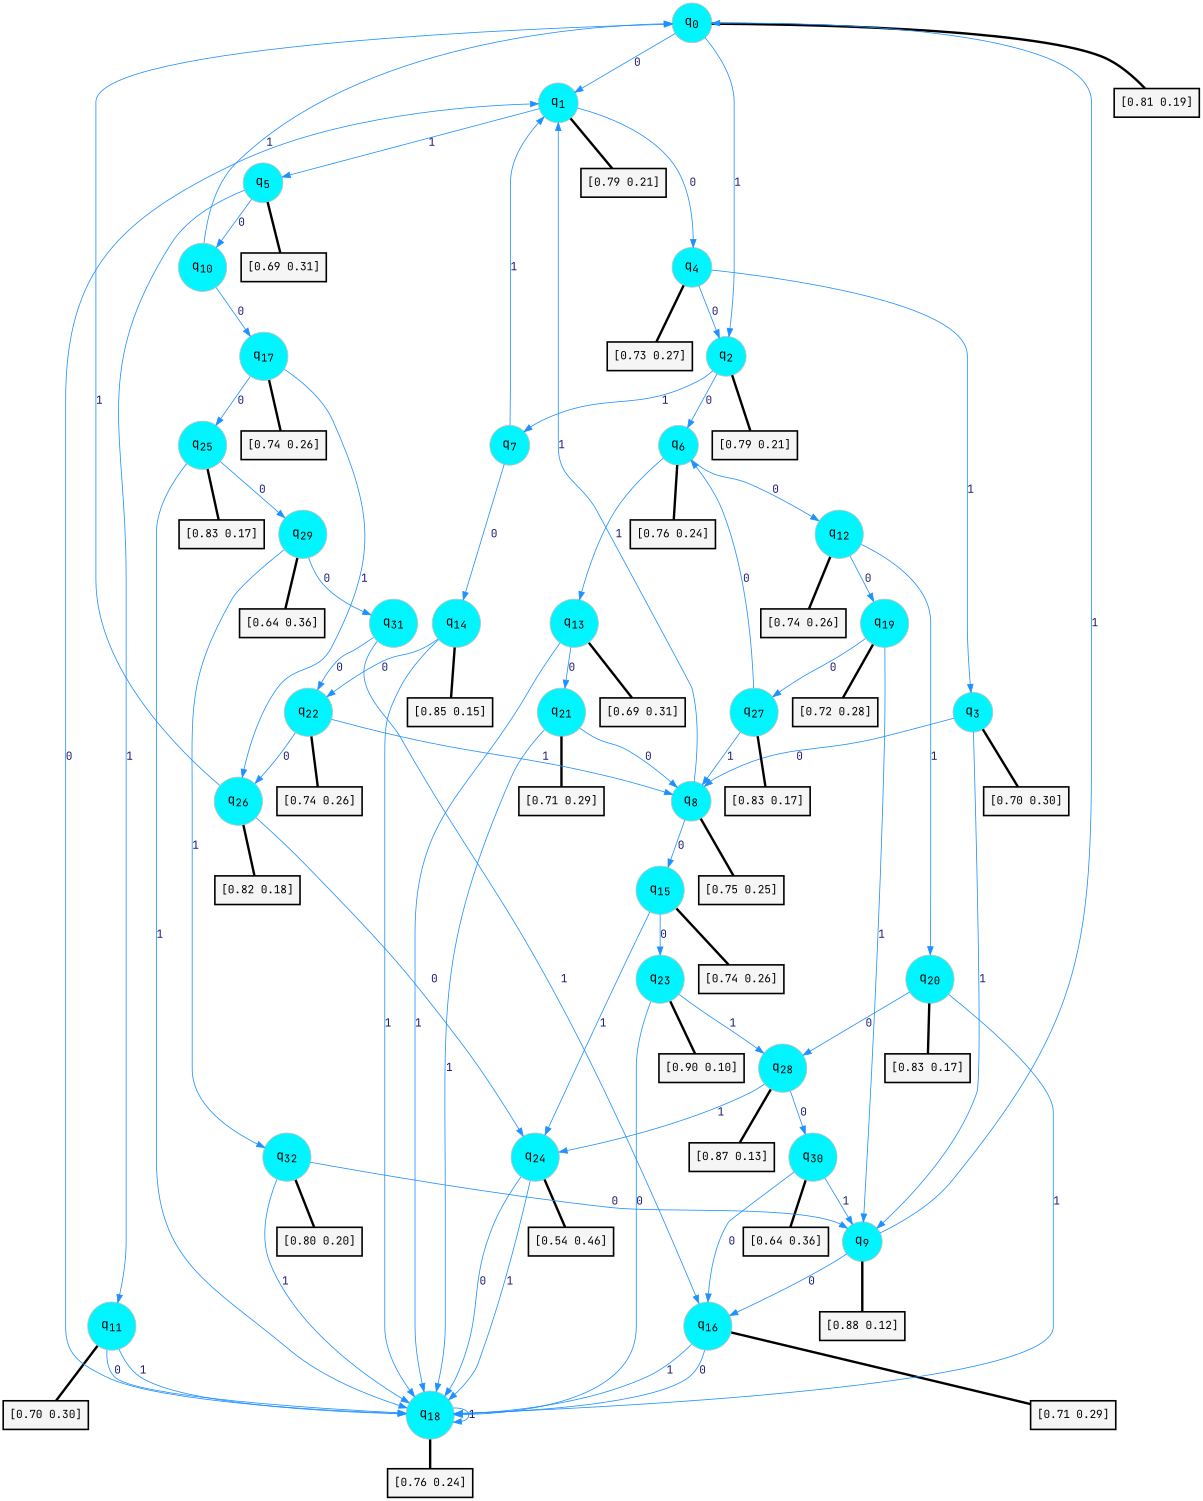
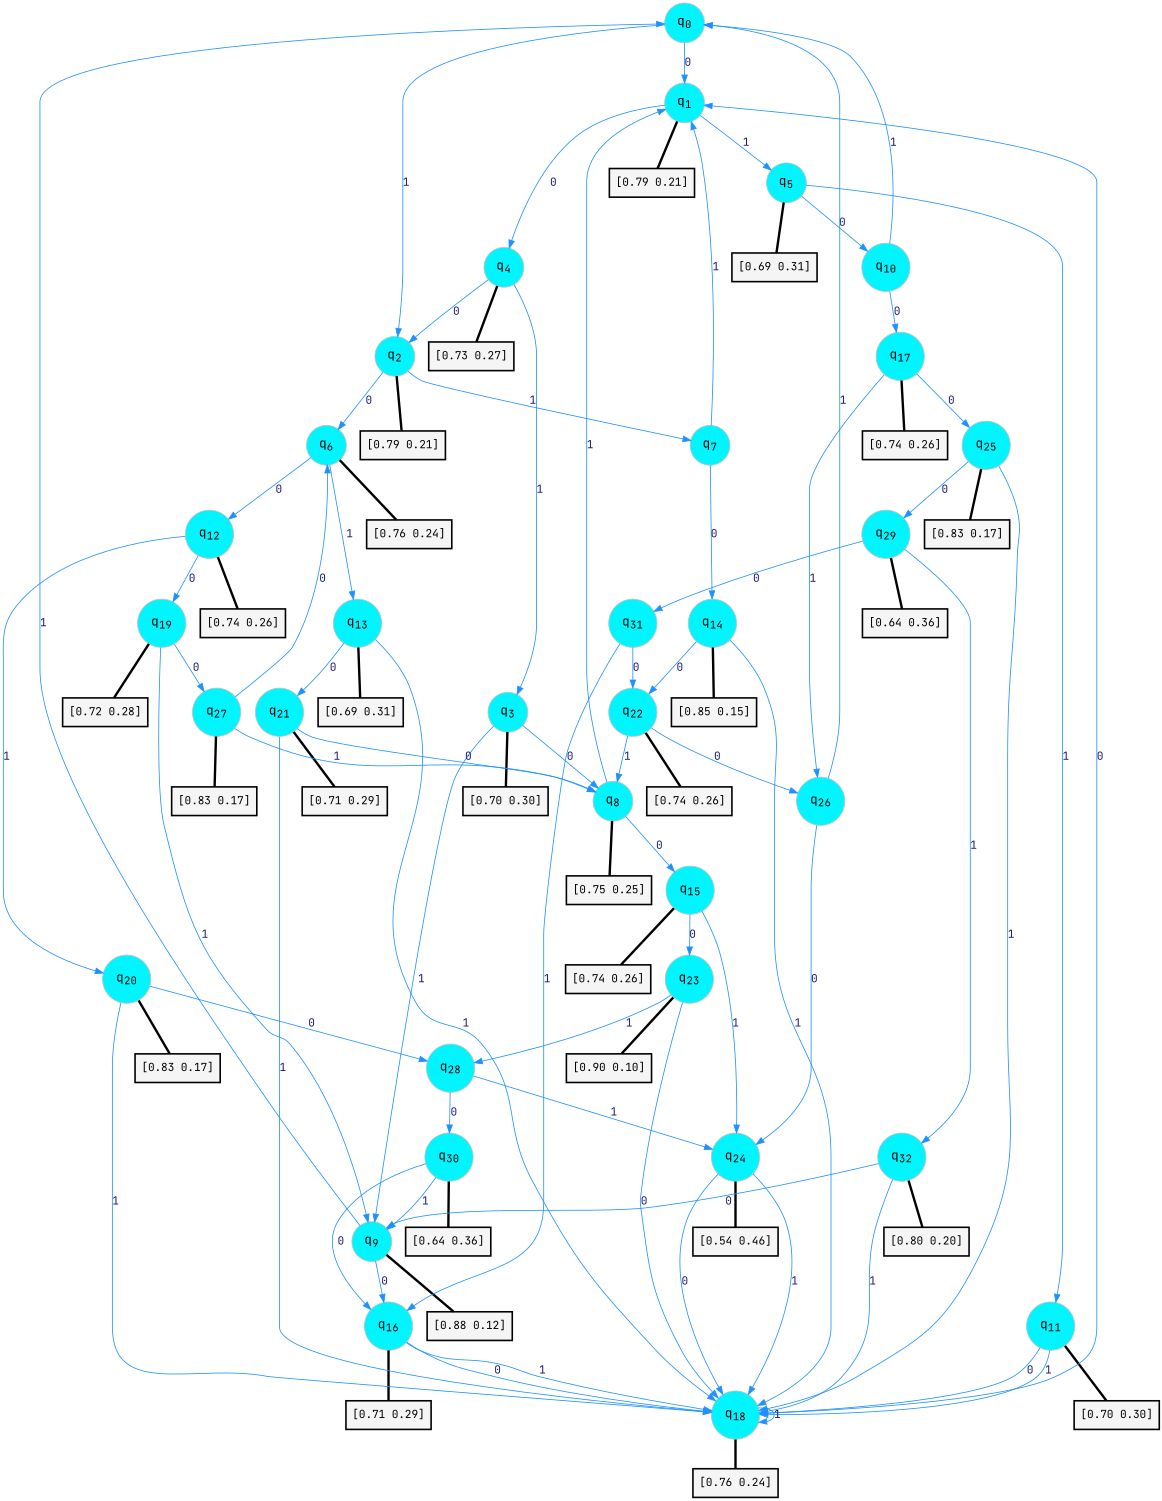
node "[0.81 0.19]": removed
node "[0.82 0.18]": removed
node "[0.87 0.13]": removed
